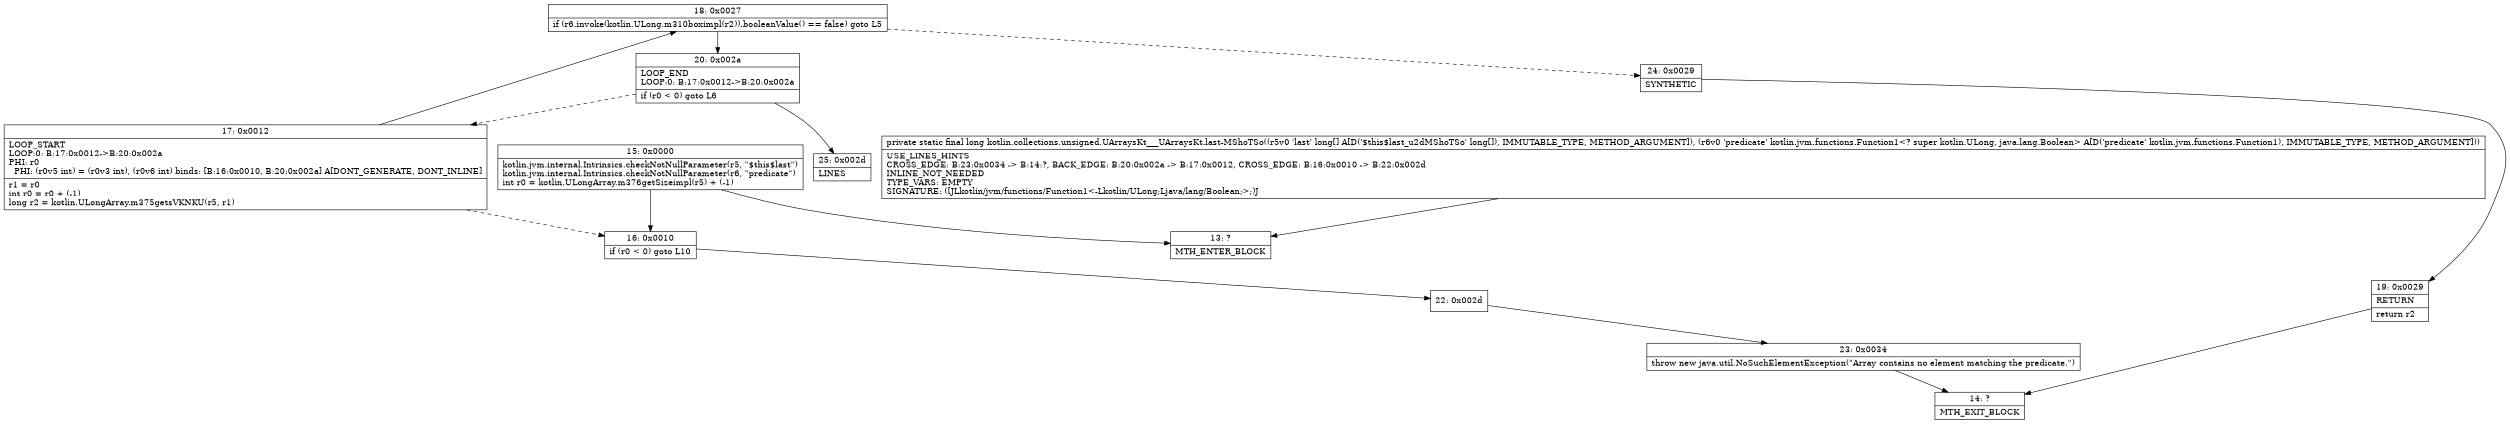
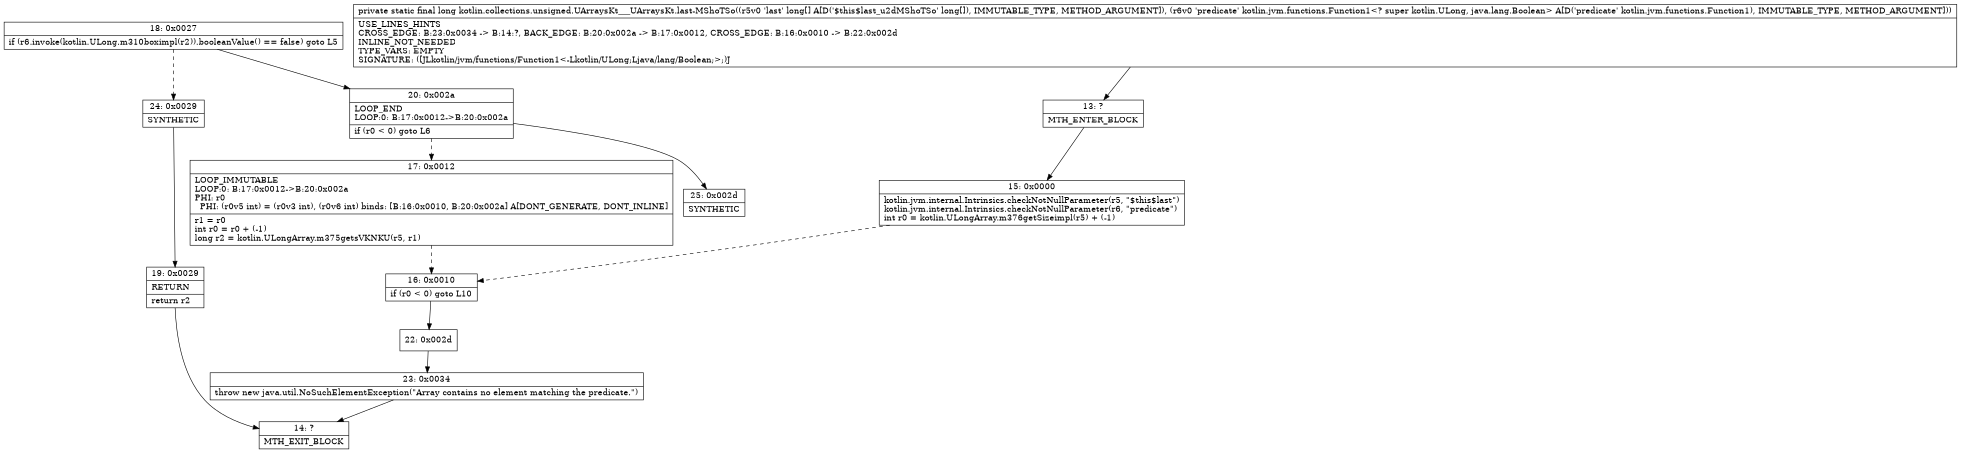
edge "17: 0x0012" -> "18: 0x0027": removed
node "17: 0x0012": text "LOOP_START" -> "LOOP_IMMUTABLE"
node "25: 0x002d": text "LINES" -> "SYNTHETIC"
edge "15: 0x0000" -> "16: 0x0010": style solid -> dashed
edge "15: 0x0000" -> "13: ?": reversed
